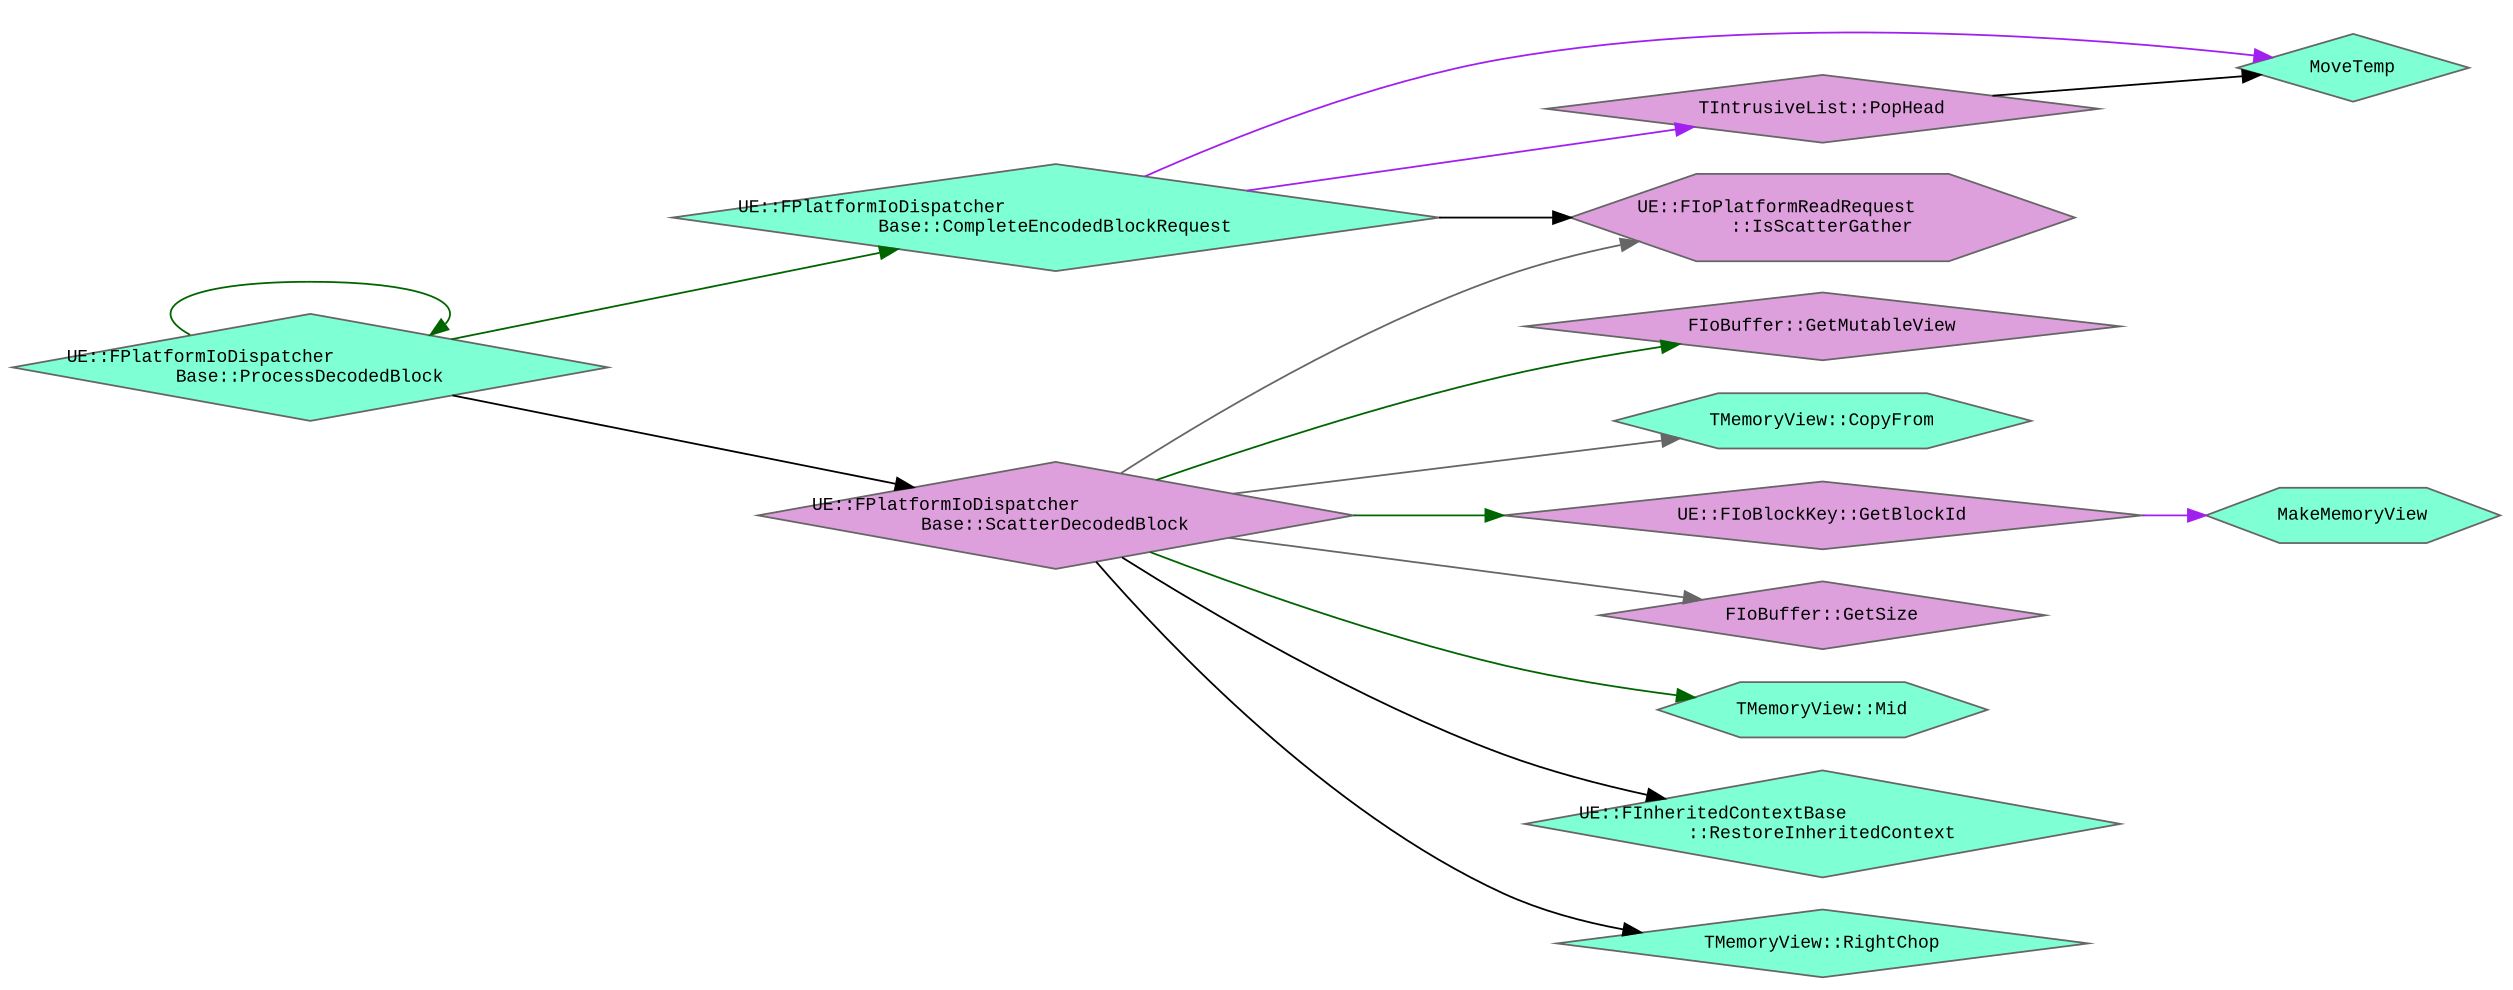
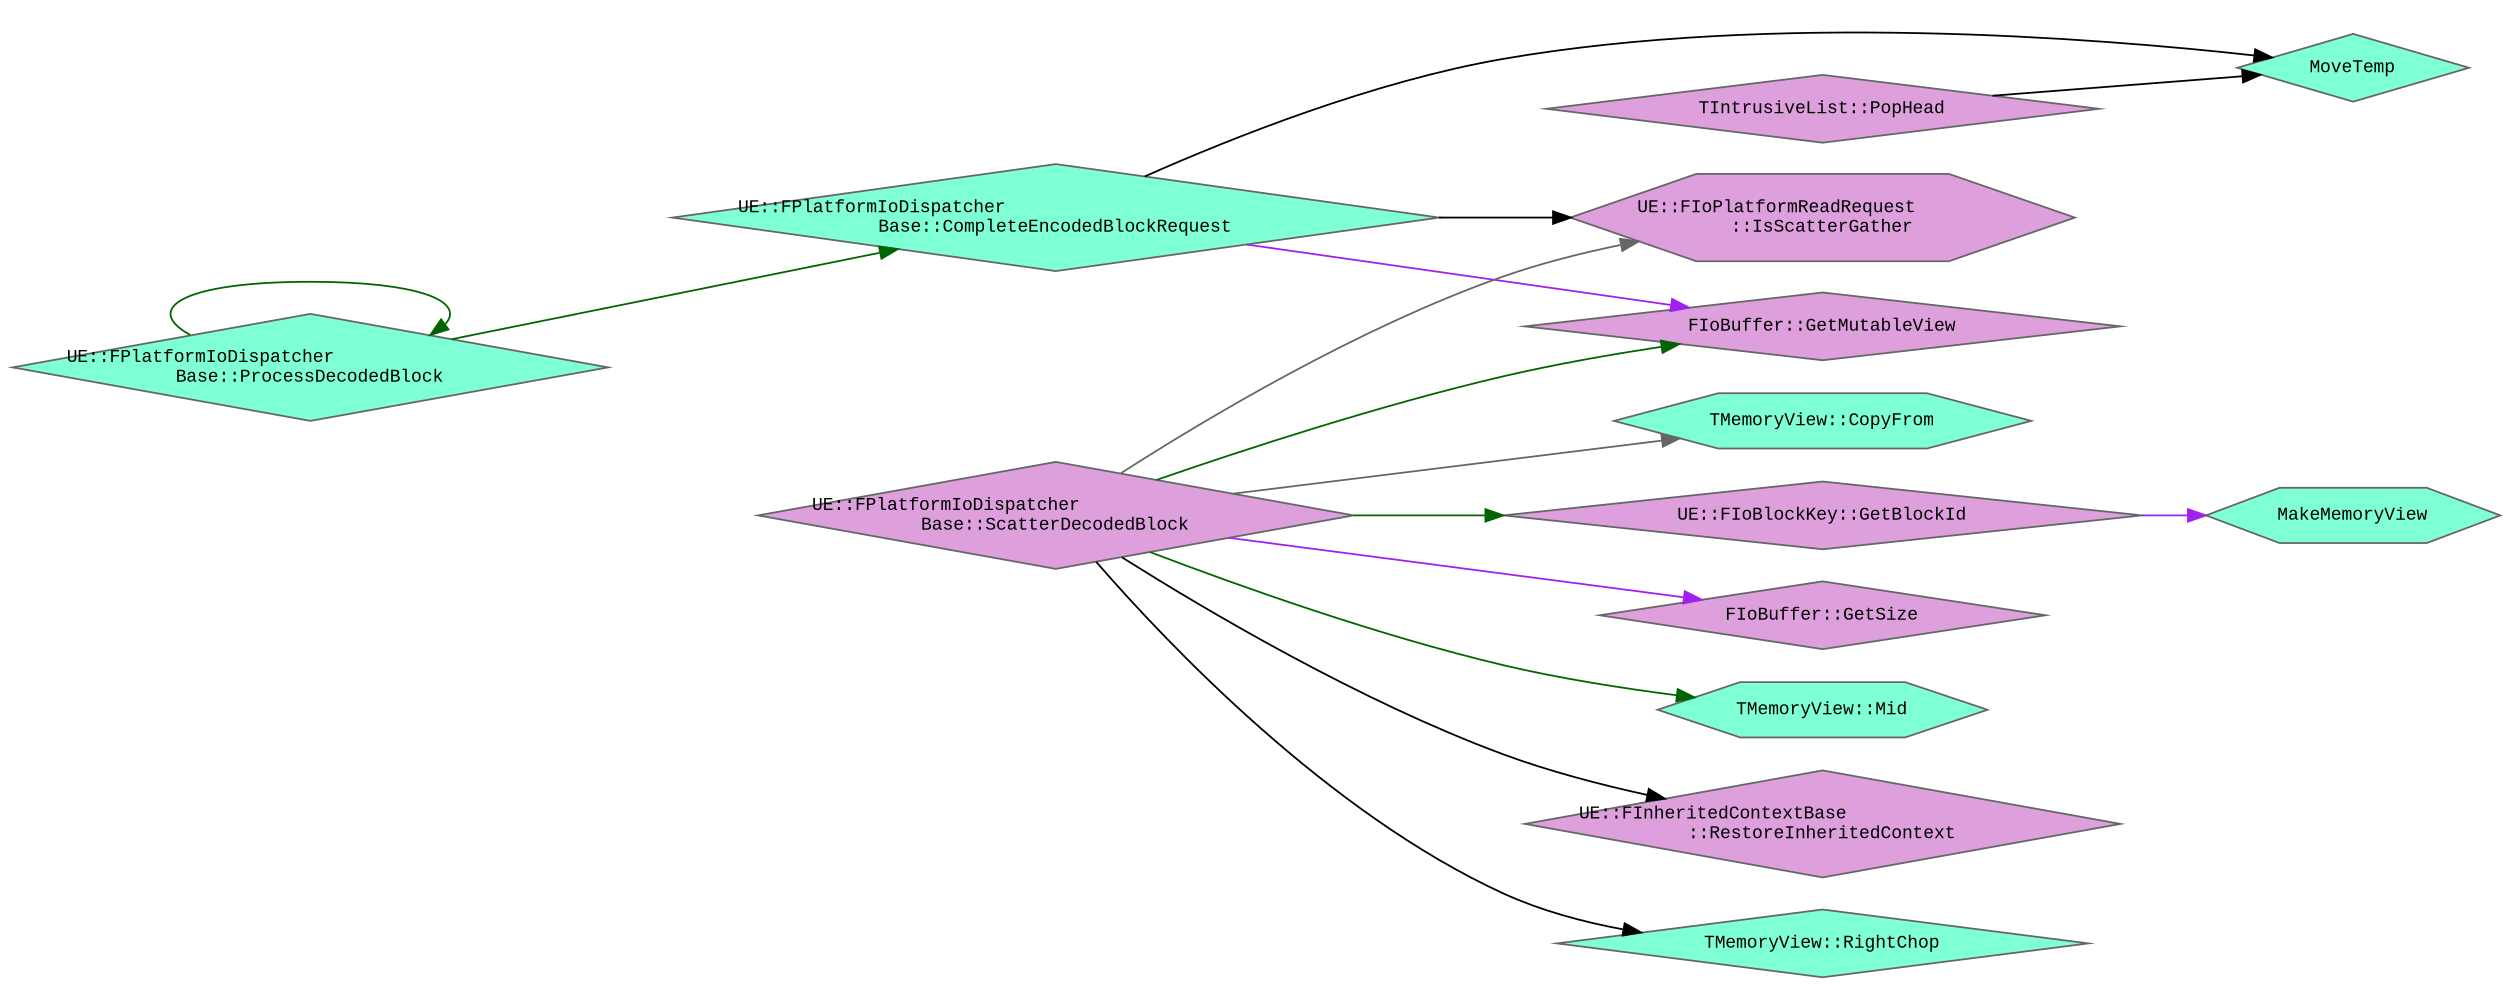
edge "UE::FPlatformIoDispatcher Base::CompleteEncodedBlockRequest" -> "MoveTemp": color purple -> black
edge "UE::FPlatformIoDispatcher Base::CompleteEncodedBlockRequest" -> "TIntrusiveList::PopHead": now "UE::FPlatformIoDispatcher Base::CompleteEncodedBlockRequest" -> "FIoBuffer::GetMutableView"
edge "UE::FPlatformIoDispatcher Base::ProcessDecodedBlock" -> "UE::FPlatformIoDispatcher Base::ScatterDecodedBlock": removed
edge "UE::FPlatformIoDispatcher Base::ScatterDecodedBlock" -> "FIoBuffer::GetSize": color gray40 -> purple
node "UE::FInheritedContextBase ::RestoreInheritedContext": fillcolor aquamarine -> plum
